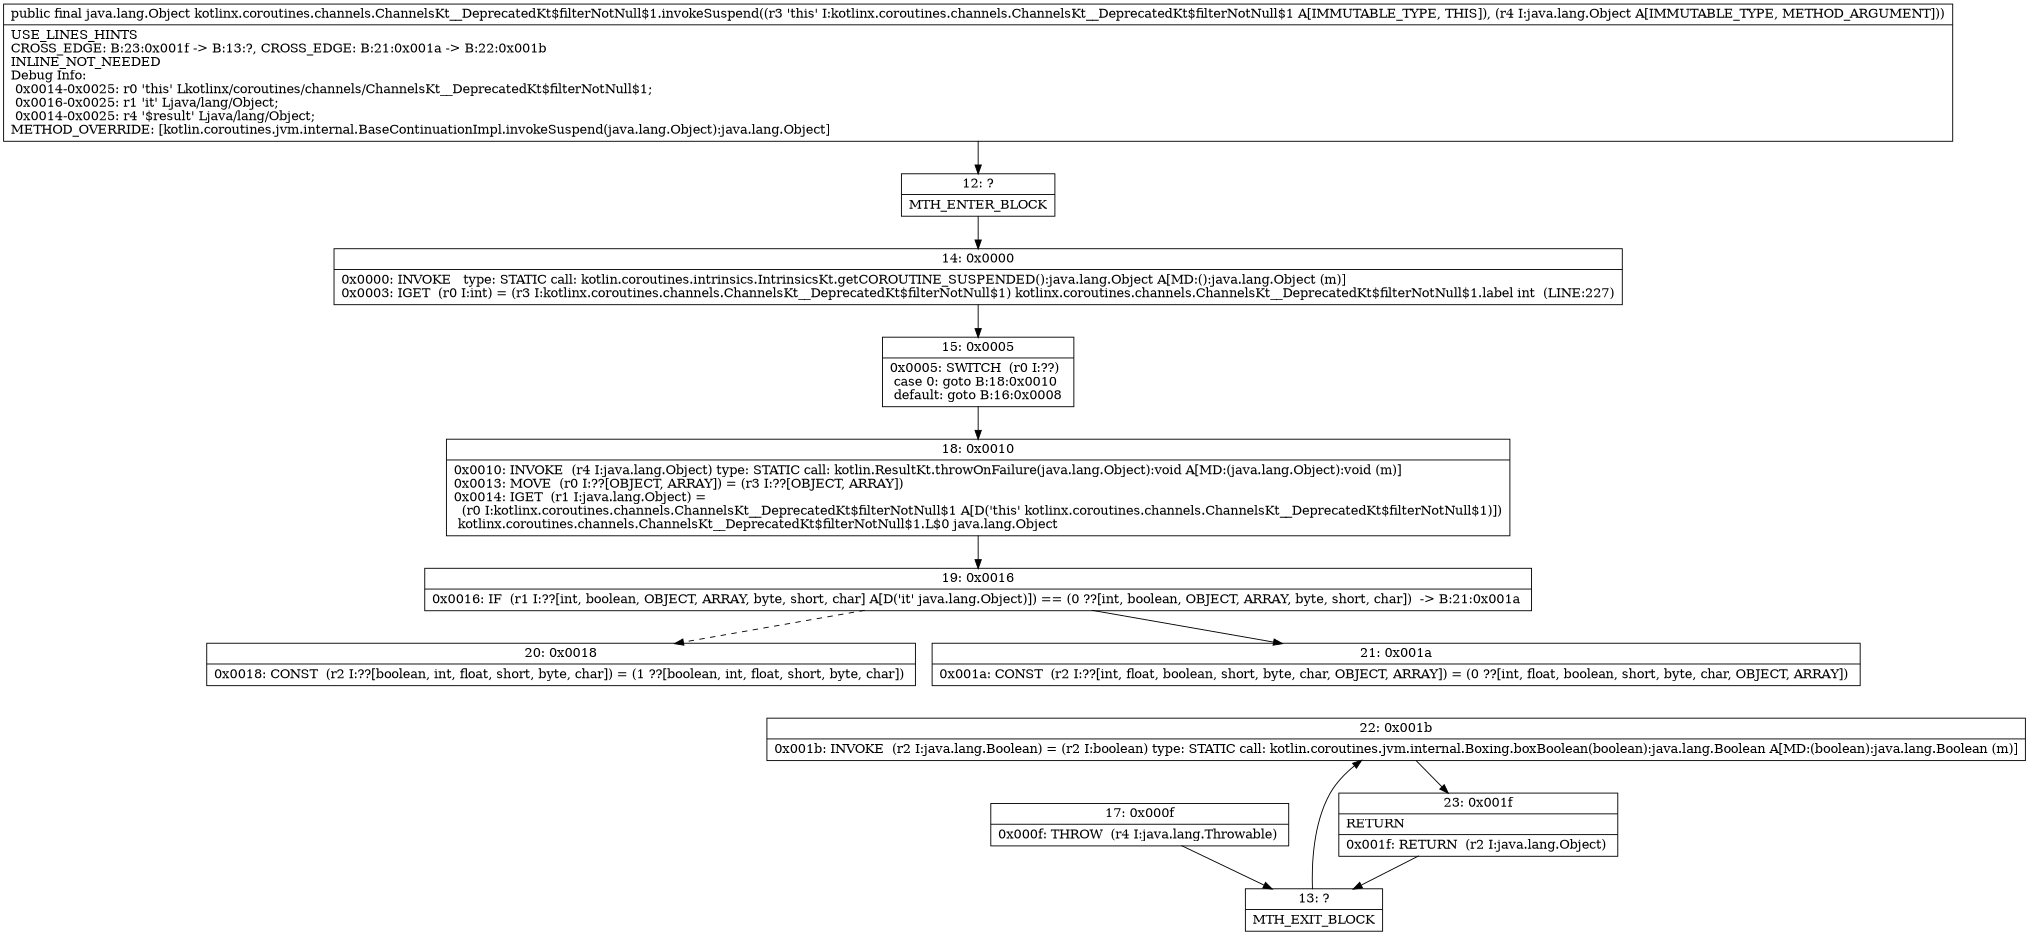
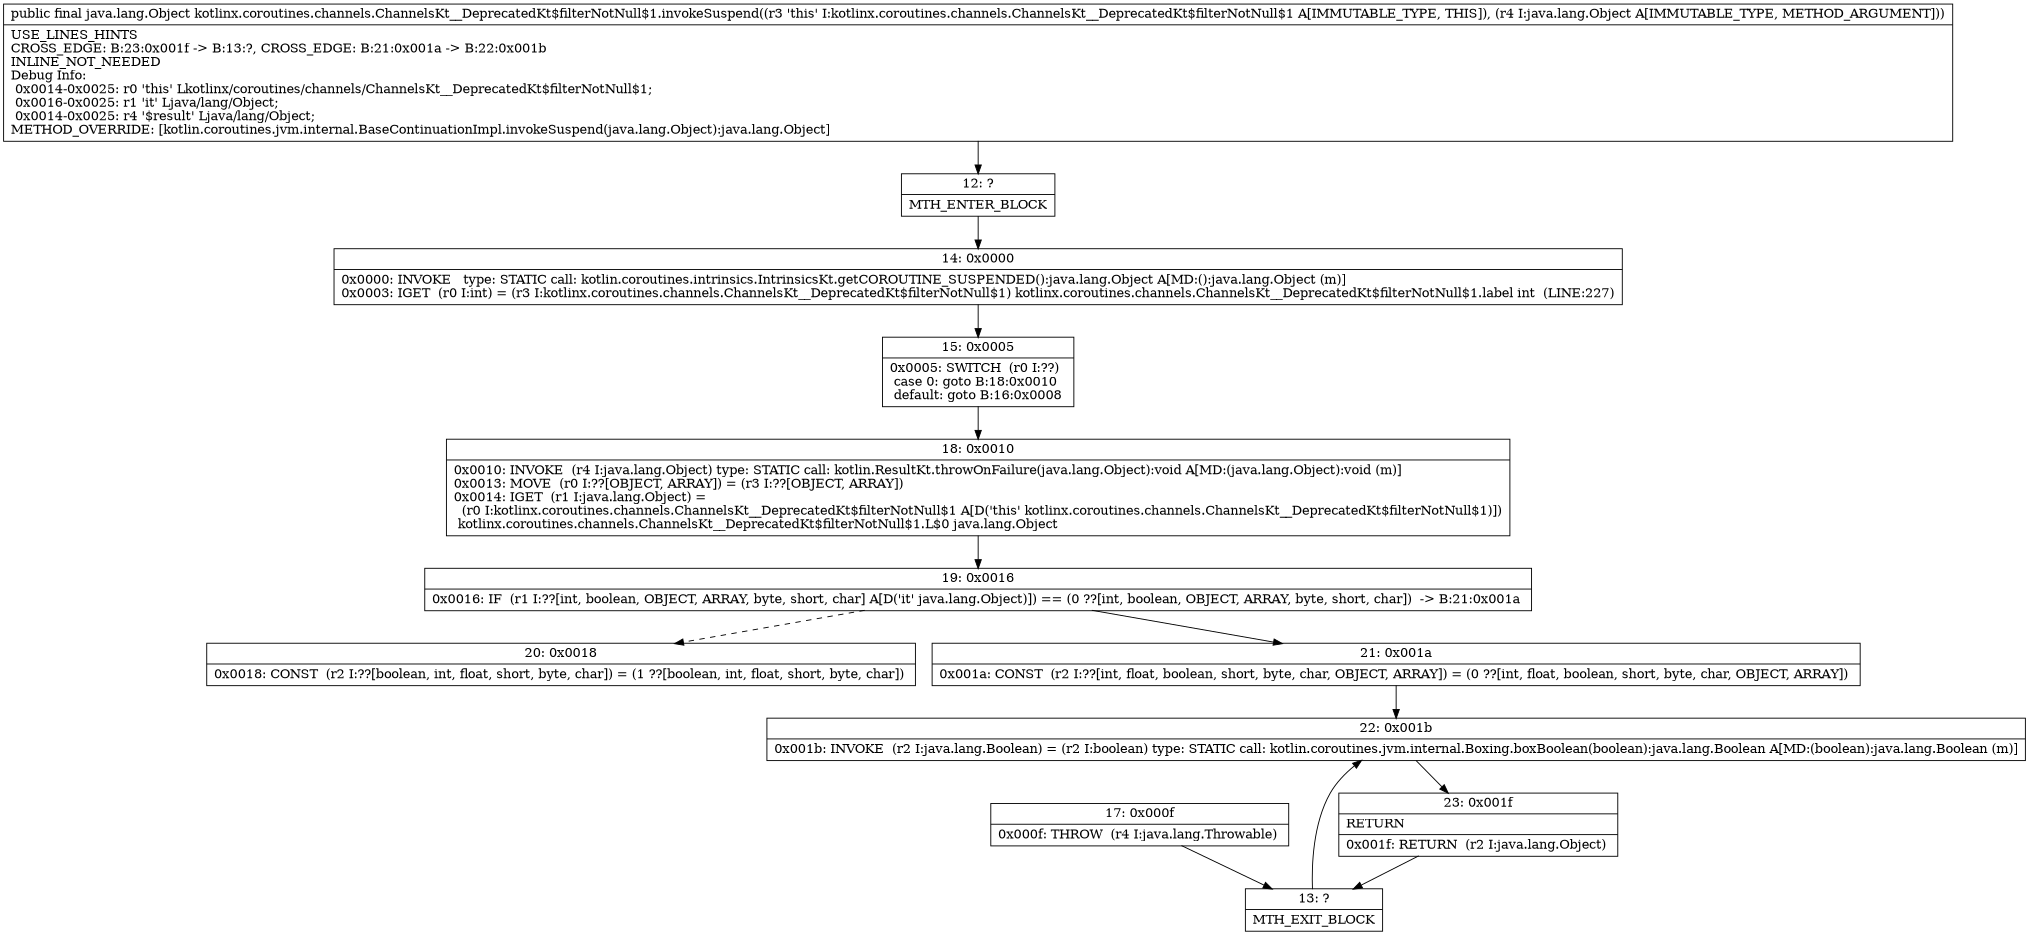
edge "21: 0x001a" -> "22: 0x001b": added
